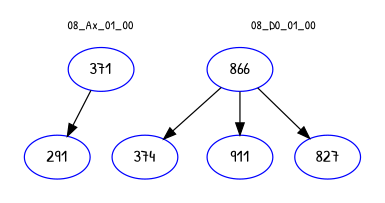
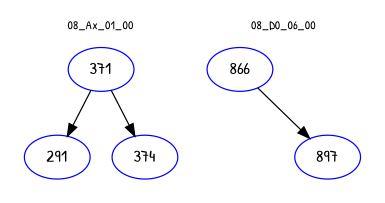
cluster "08_D0_01_00": label "08_D0_01_00" -> "08_D0_06_00"
edge "866" -> "374": now "371" -> "374"
node "911": removed
node "827": label "827" -> "897"
